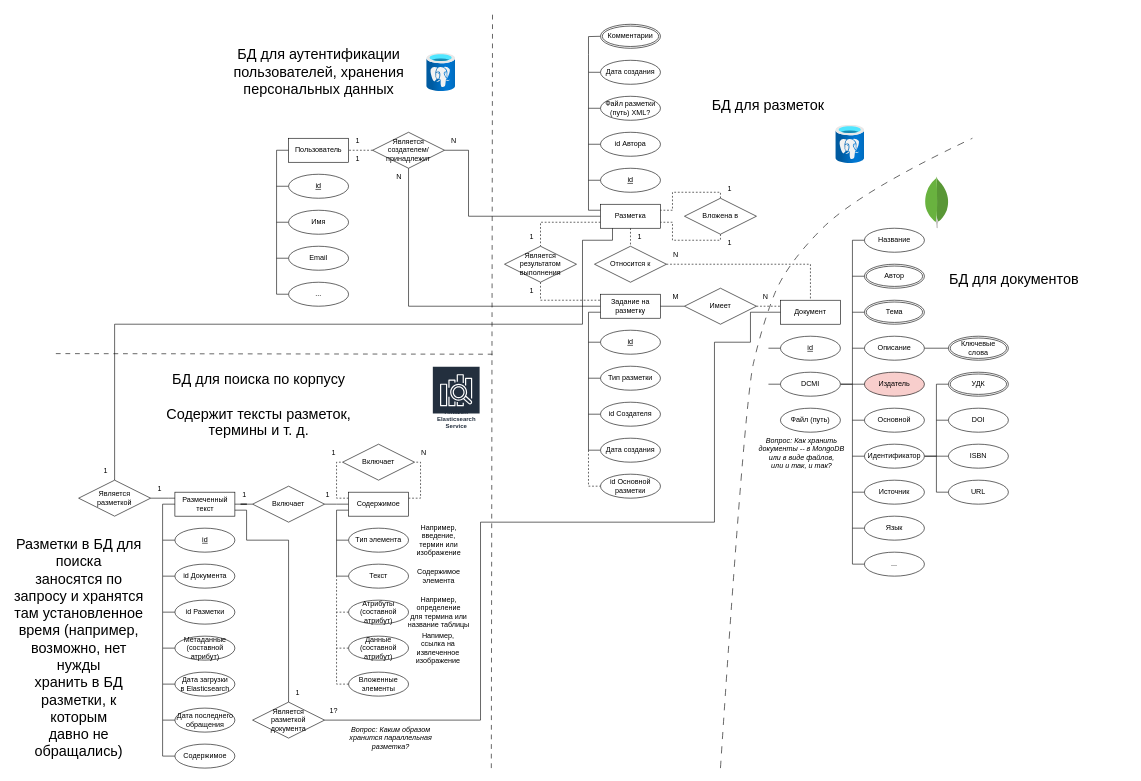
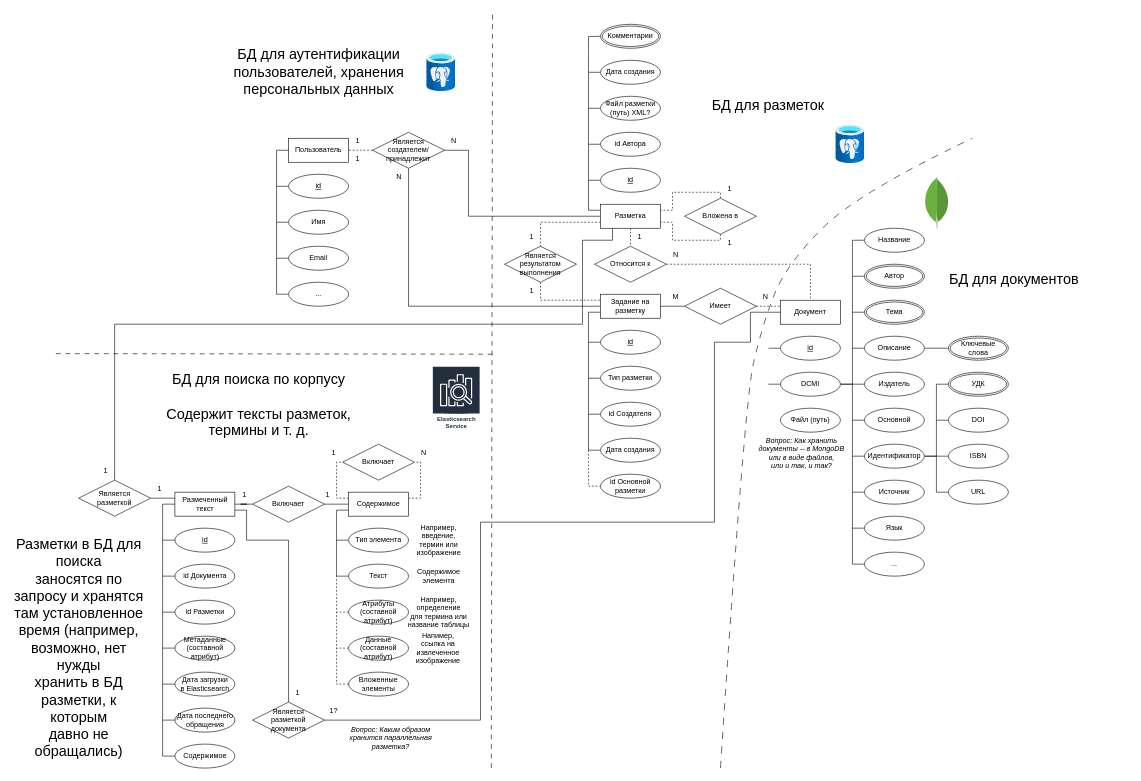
node "Издатель": fillcolor #f8cecc -> #ffffff
